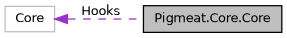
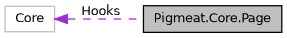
node "Pigmeat.Core.Core": label "Pigmeat.Core.Core" -> "Pigmeat.Core.Page"
